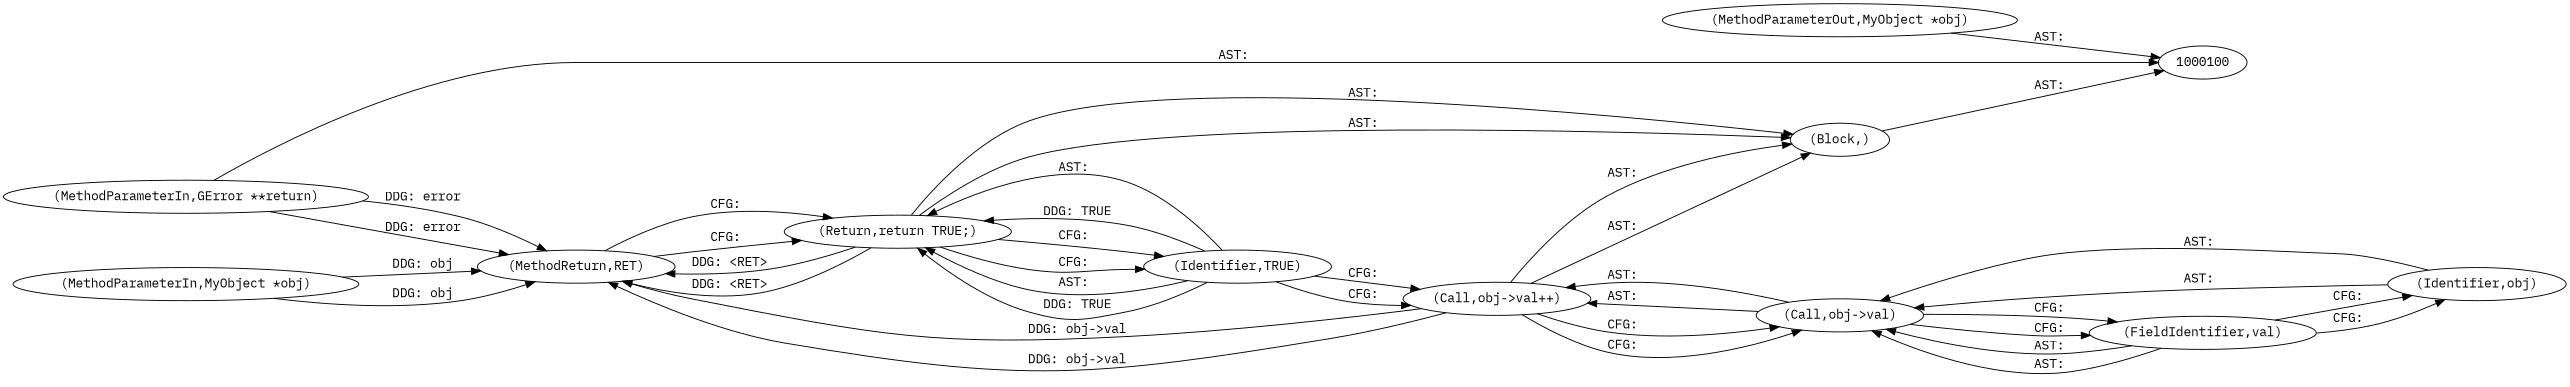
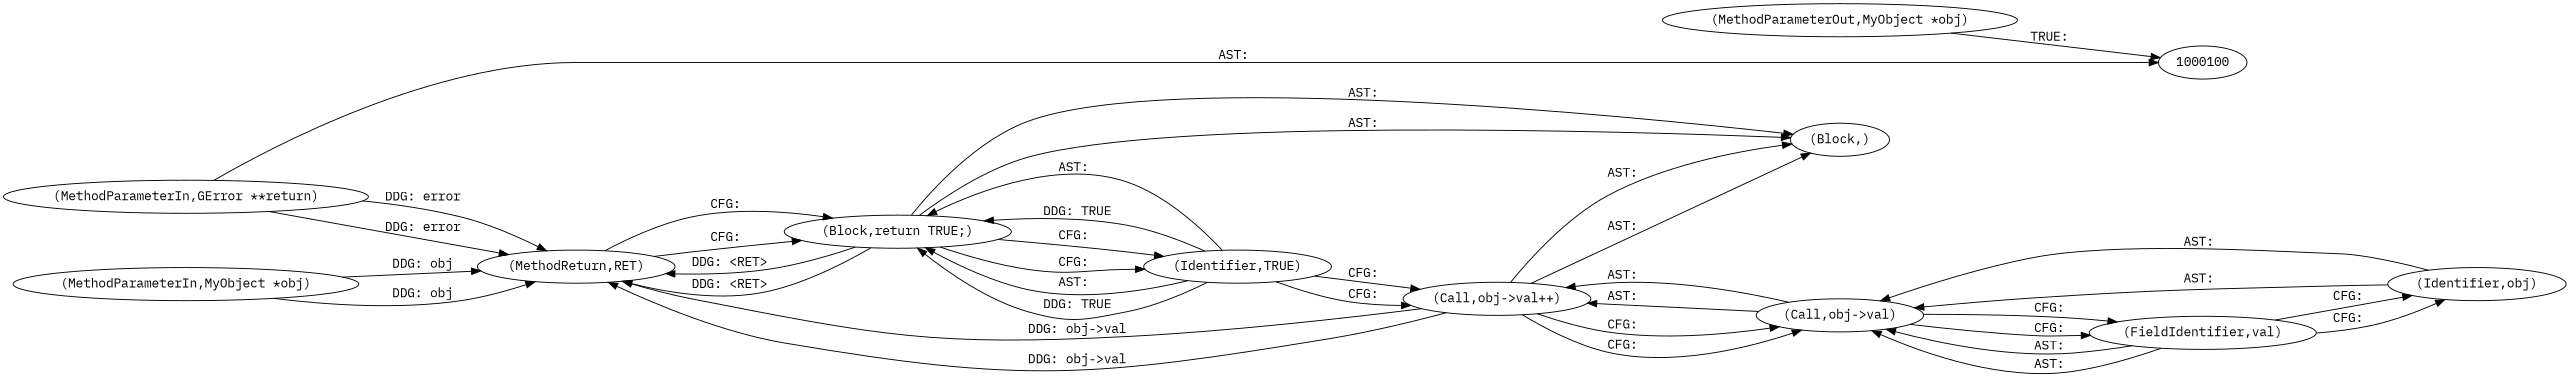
edge "(MethodParameterOut,MyObject *obj)" -> "1000100": label "AST: " -> "TRUE: "
edge "(Block,)" -> "1000100": removed, label "AST:"
node "(Return,return TRUE;)": label "(Return,return TRUE;)" -> "(Block,return TRUE;)"
